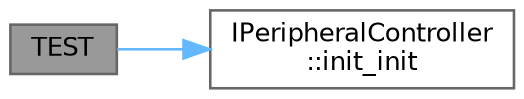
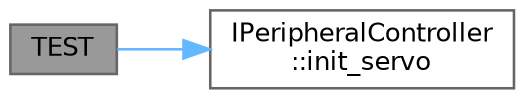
node "IPeripheralController ::init_init": label "IPeripheralController ::init_init" -> "IPeripheralController ::init_servo"
